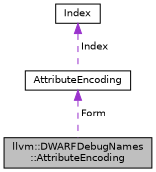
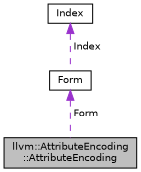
node "AttributeEncoding": label "AttributeEncoding" -> "Form"
node "llvm::DWARFDebugNames ::AttributeEncoding": label "llvm::DWARFDebugNames ::AttributeEncoding" -> "llvm::AttributeEncoding ::AttributeEncoding"
